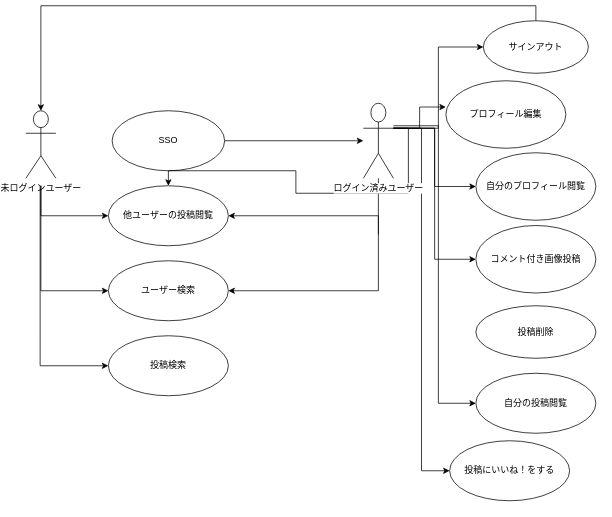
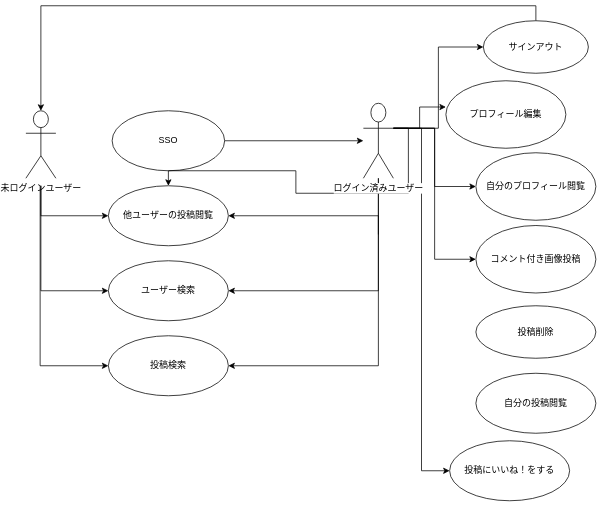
edge "ログイン済みユーザー" -> "自分の投稿閲覧": removed
edge "ログイン済みユーザー" -> "投稿検索": added
